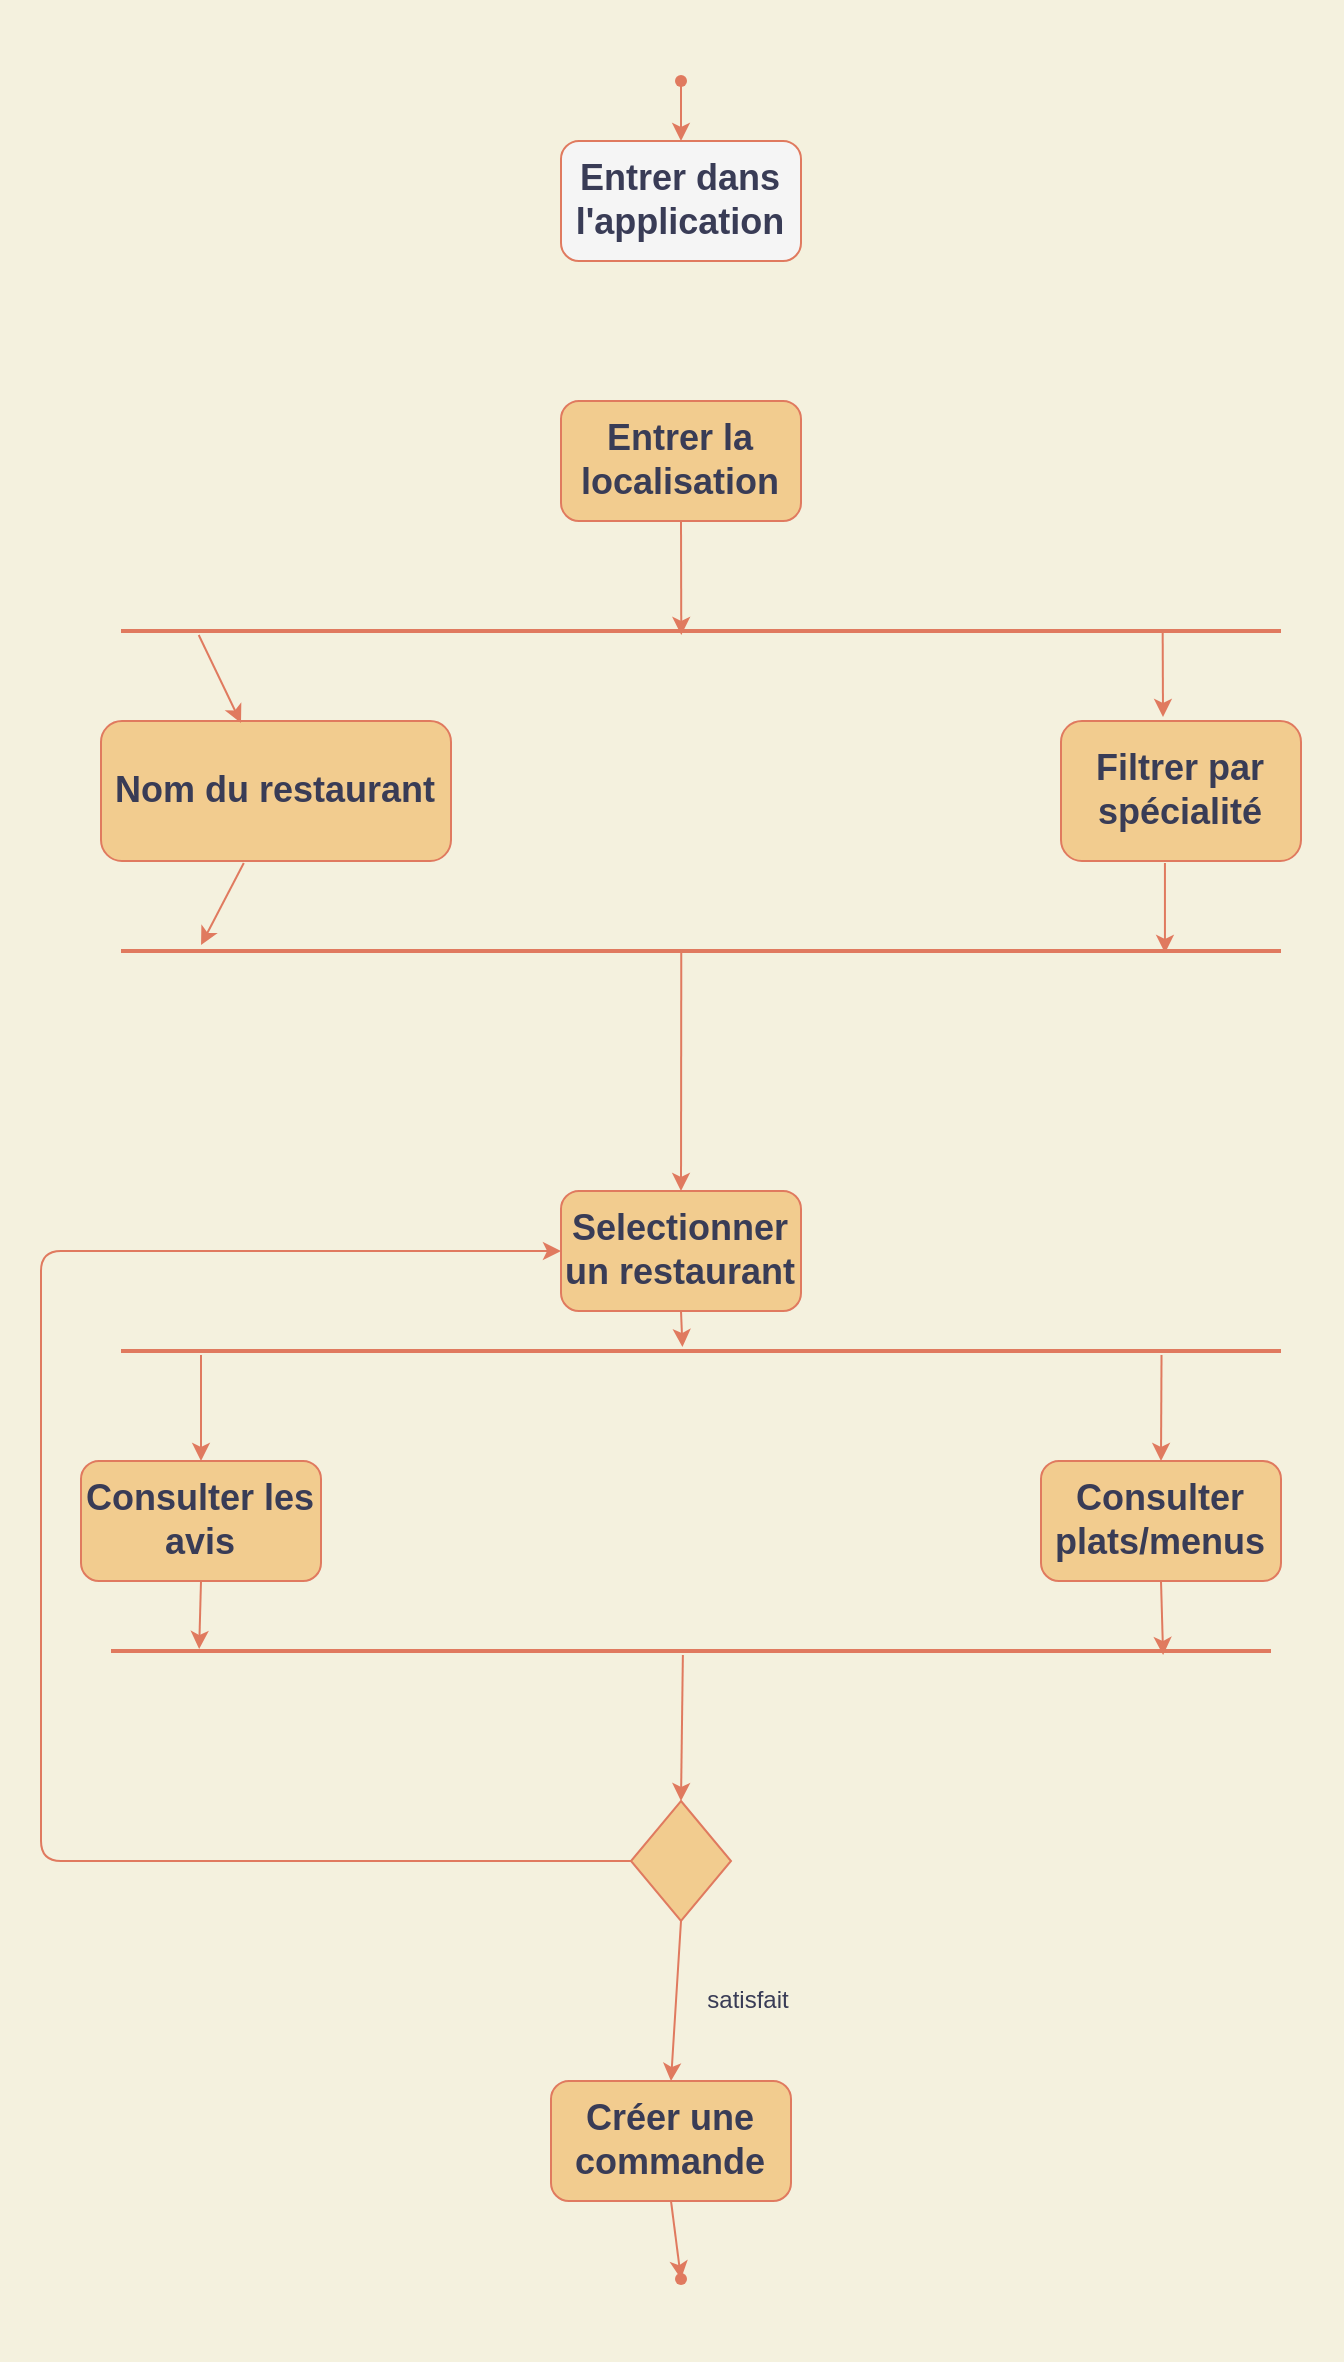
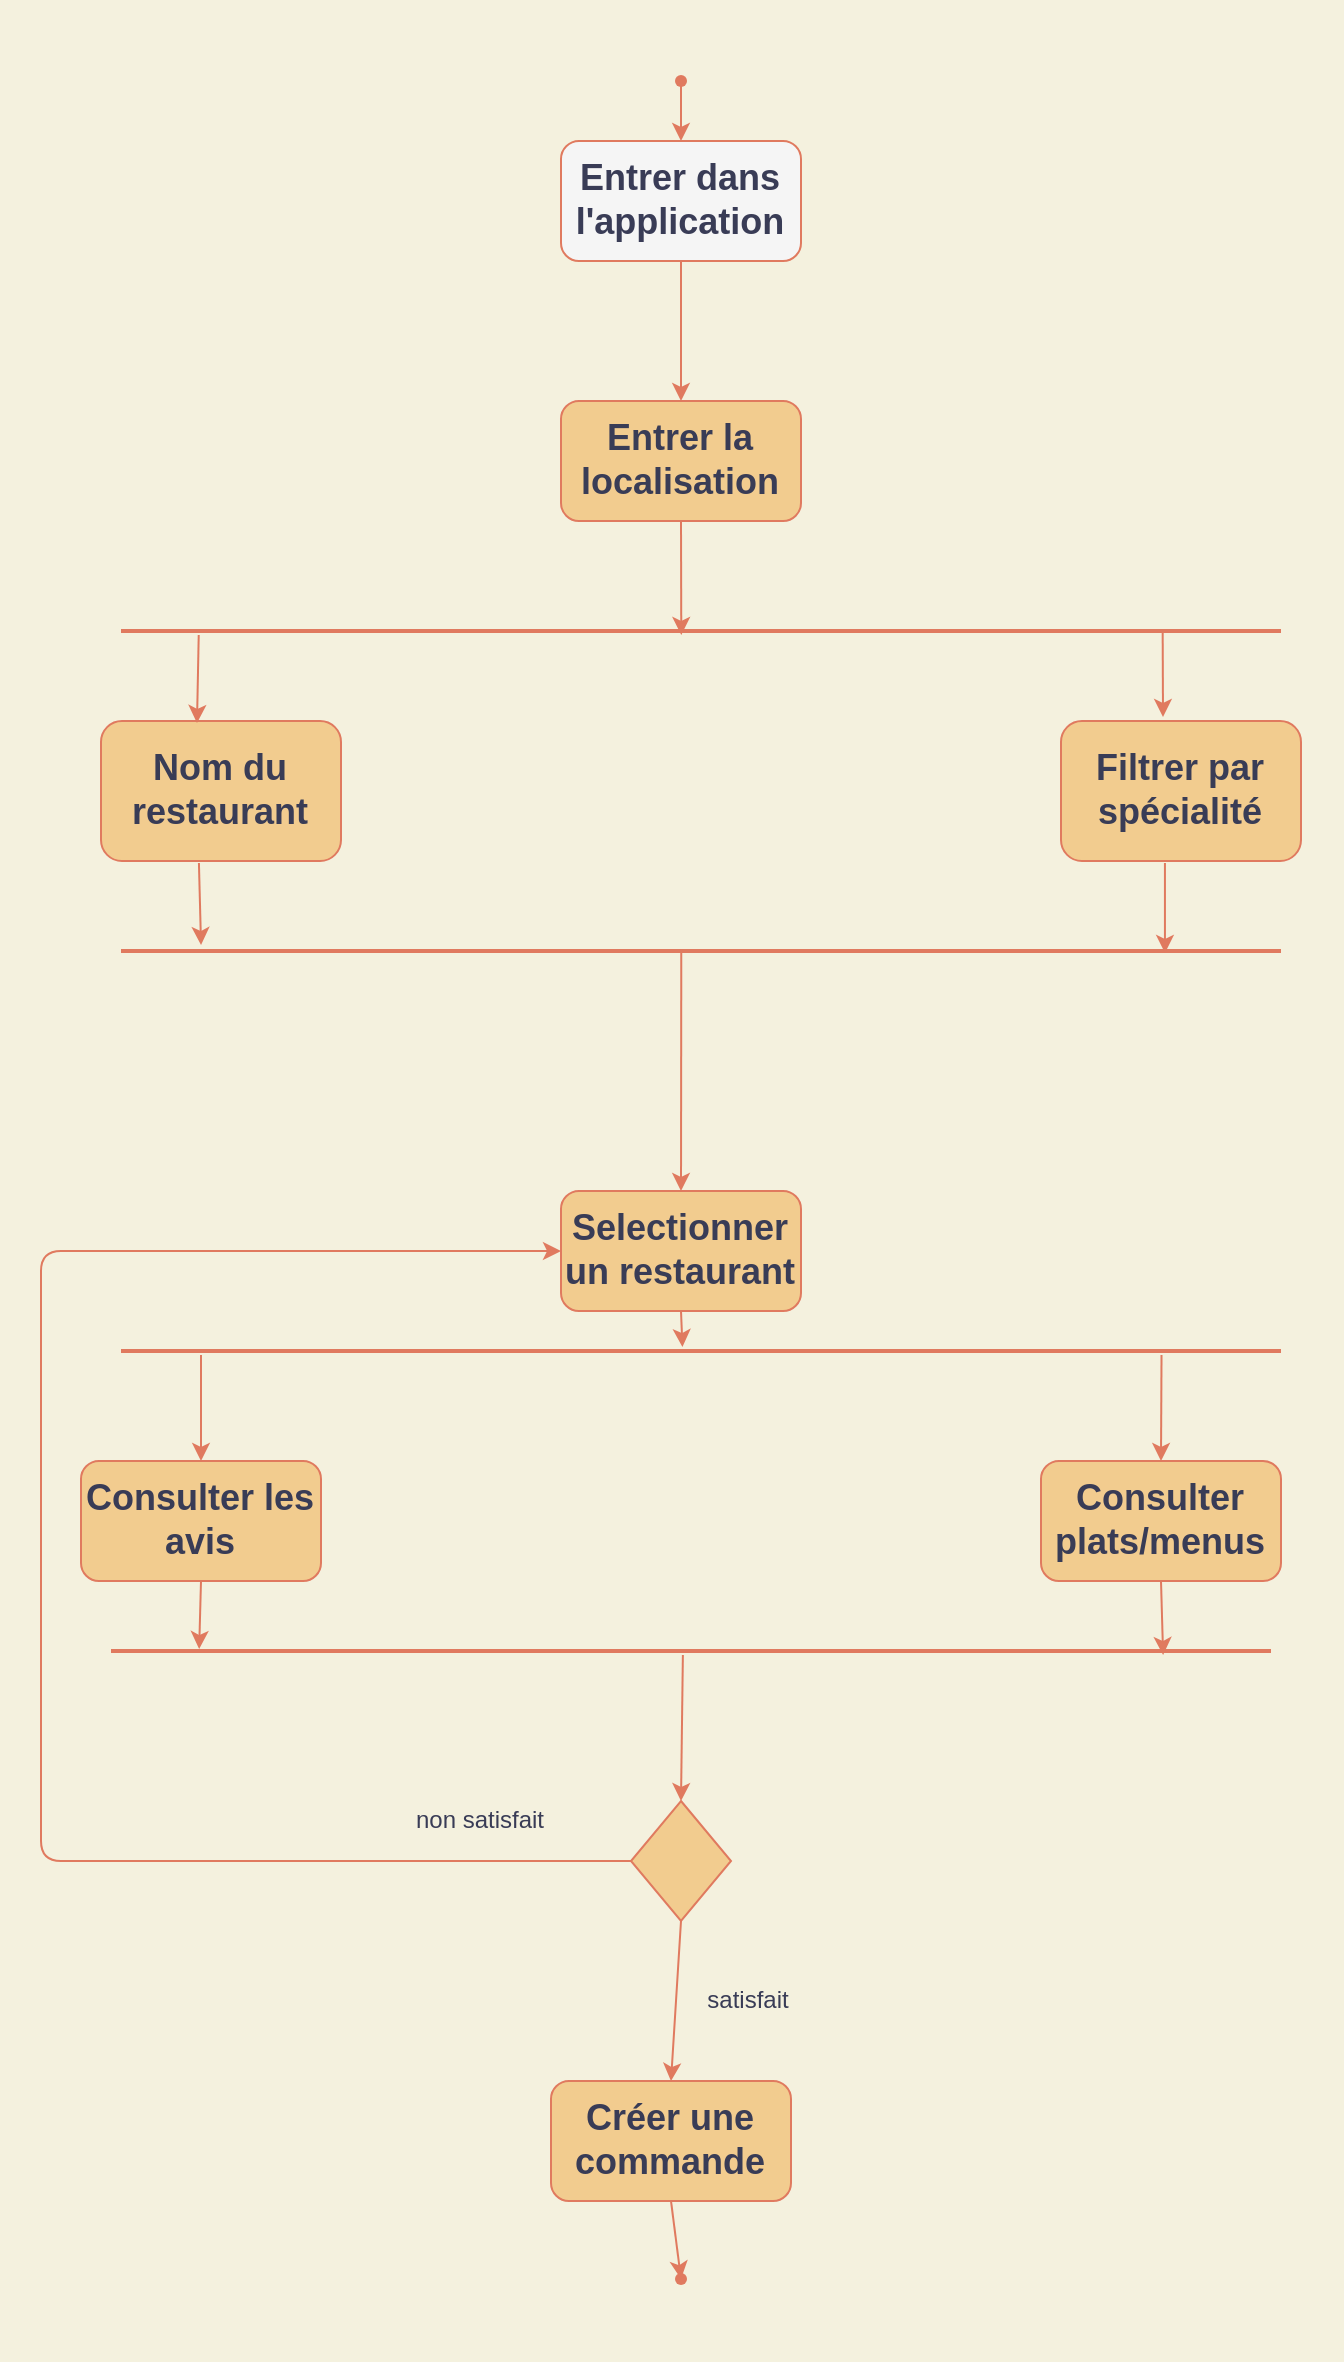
edge "Entrer dans l'application" -> "Entrer la localisation": added
node "Nom du restaurant": size 350x140 -> 240x140
node "non satisfait": added
